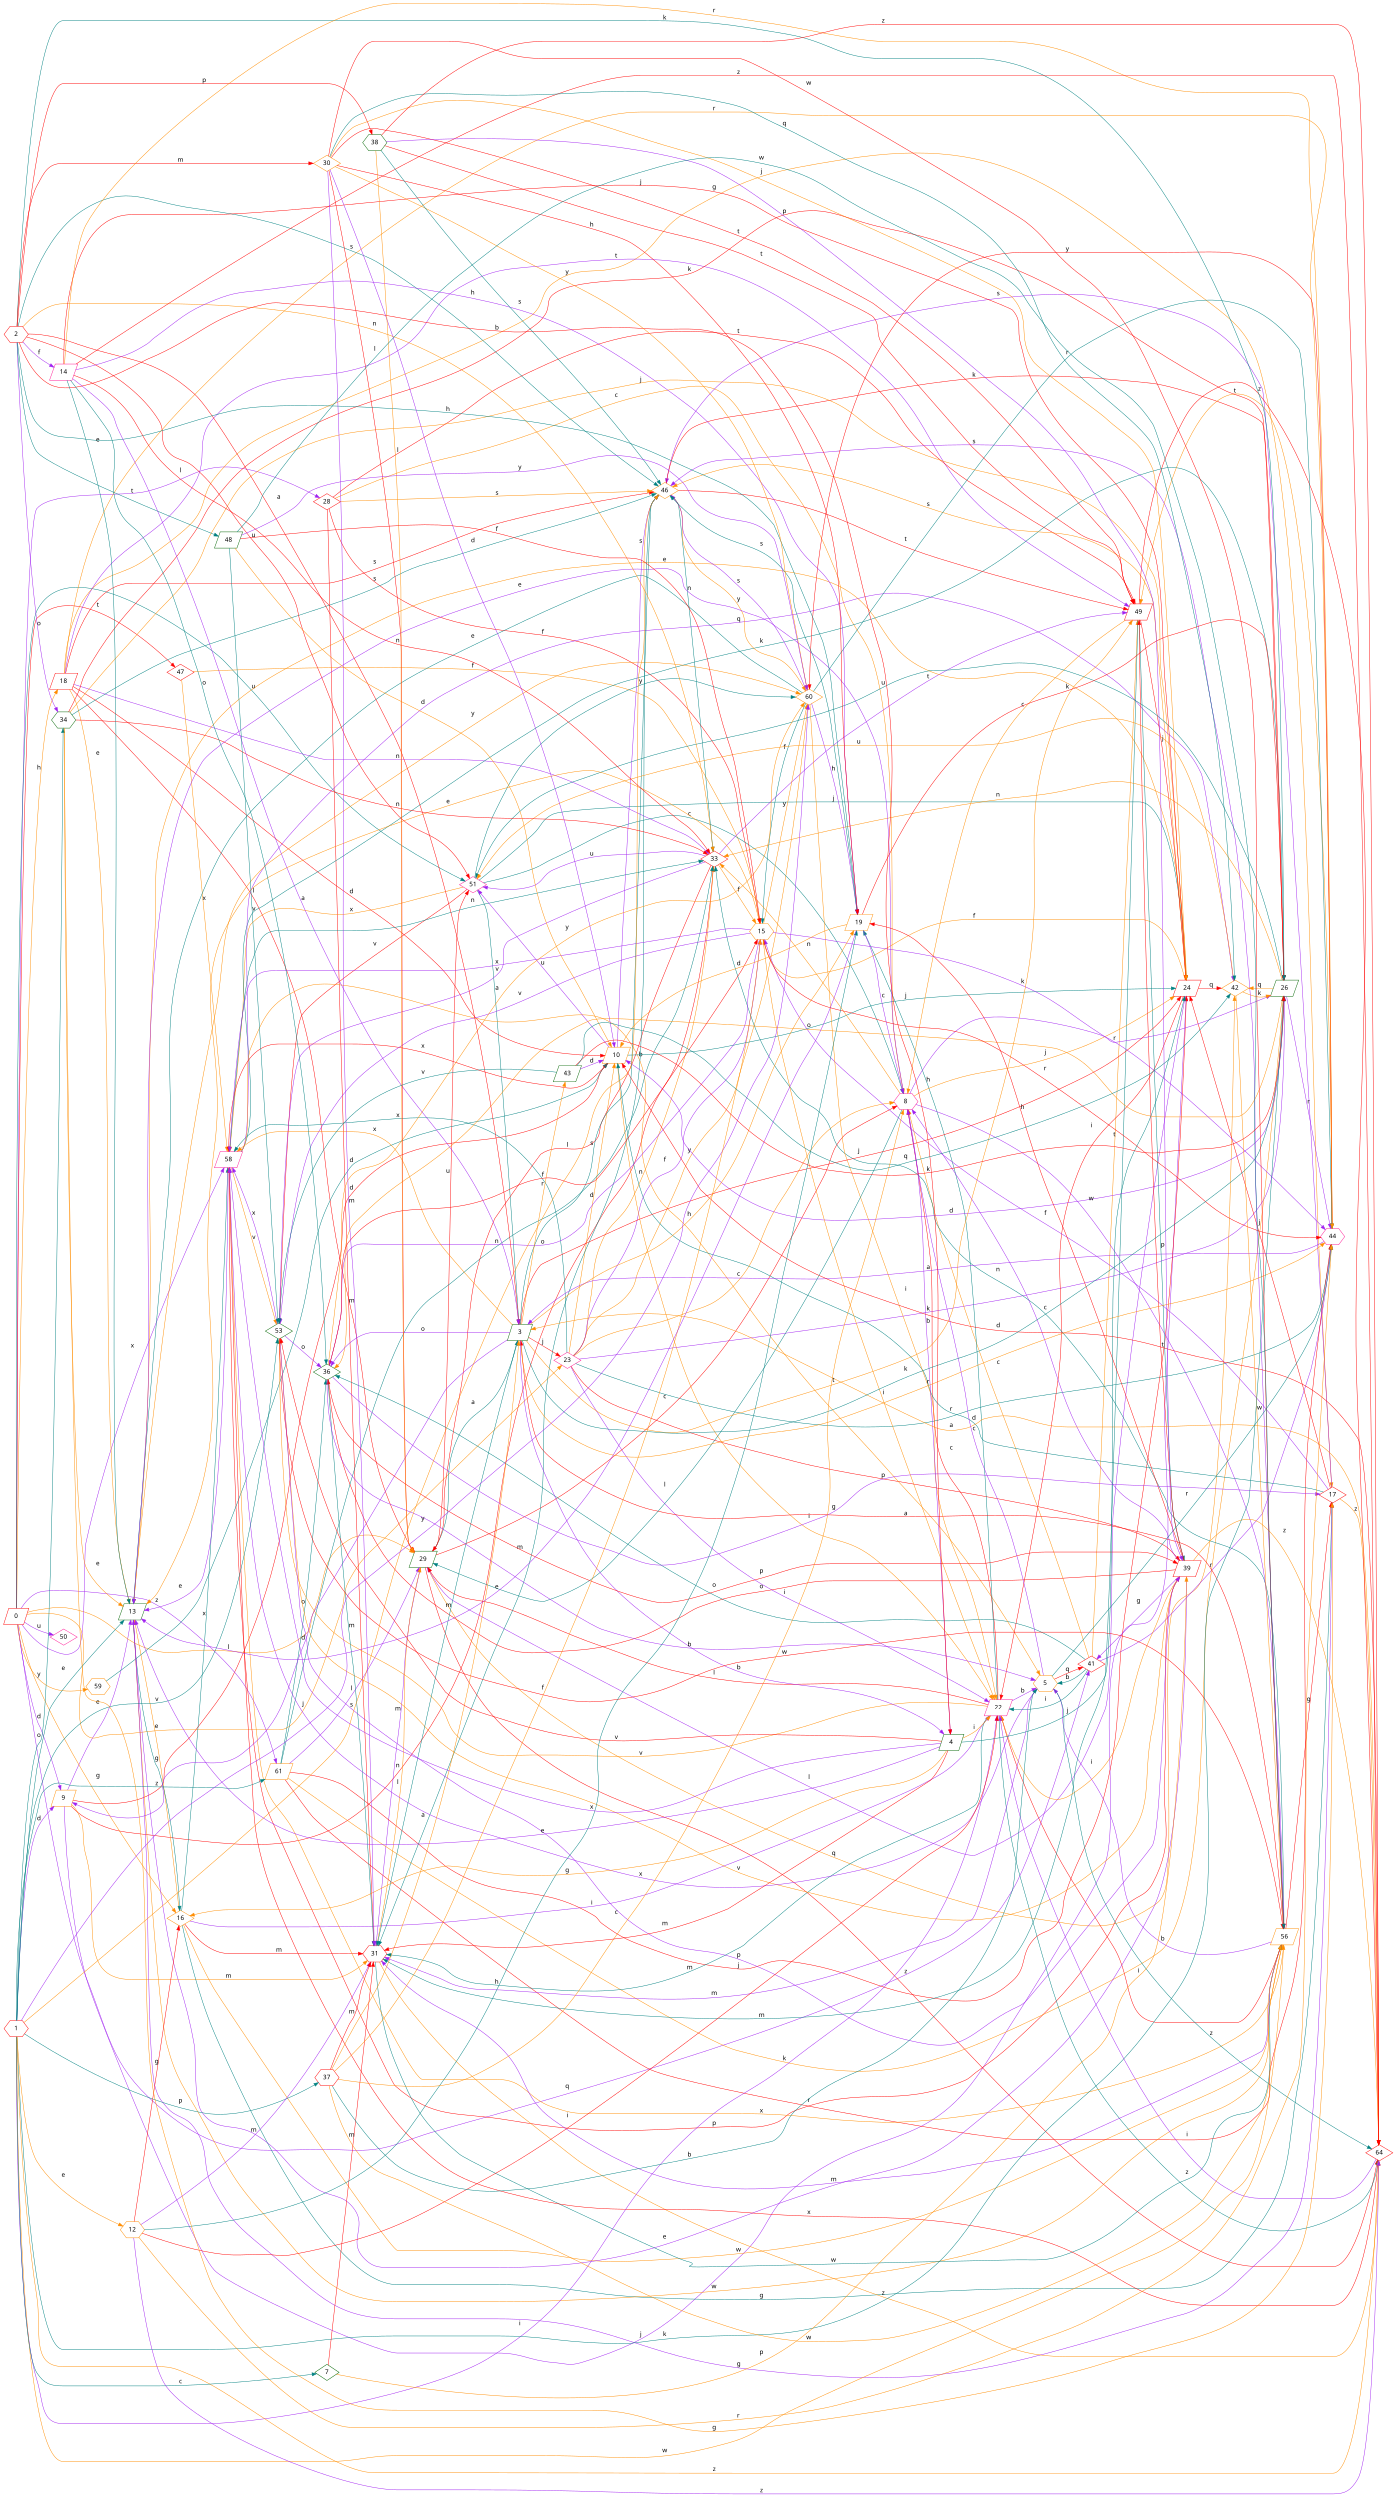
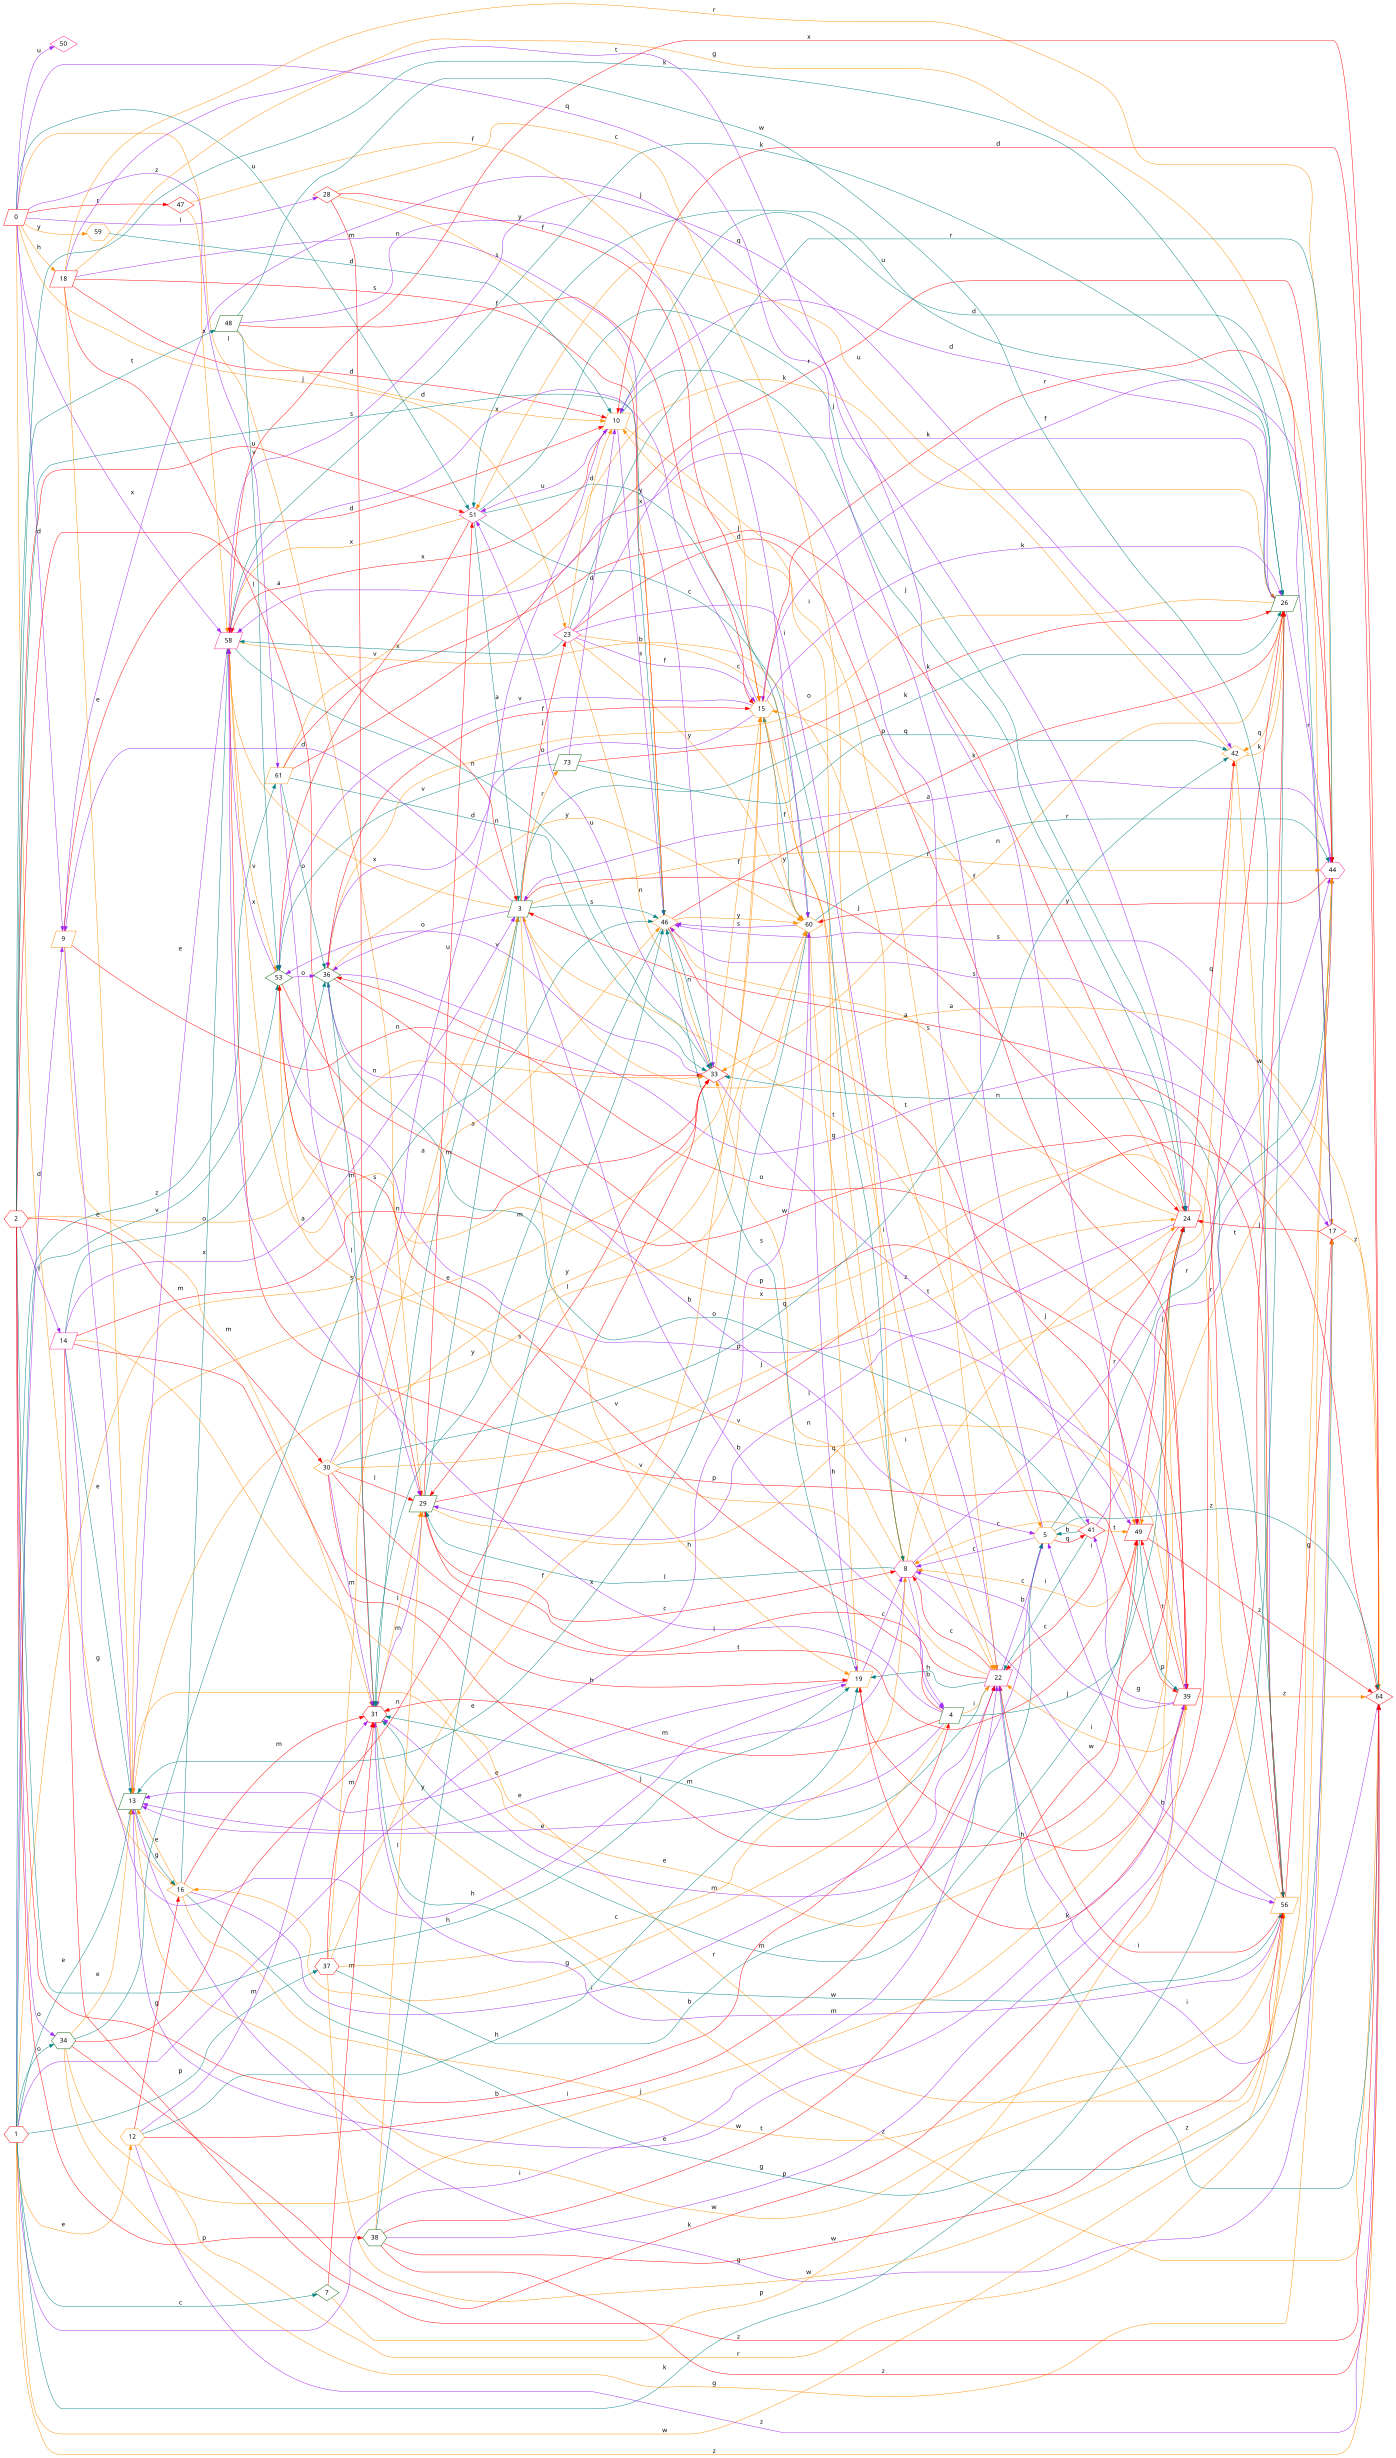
edge "28" -> "49": removed, label "t"
edge "30" -> "56": now "38" -> "56"
node "43": label "43" -> "73"
